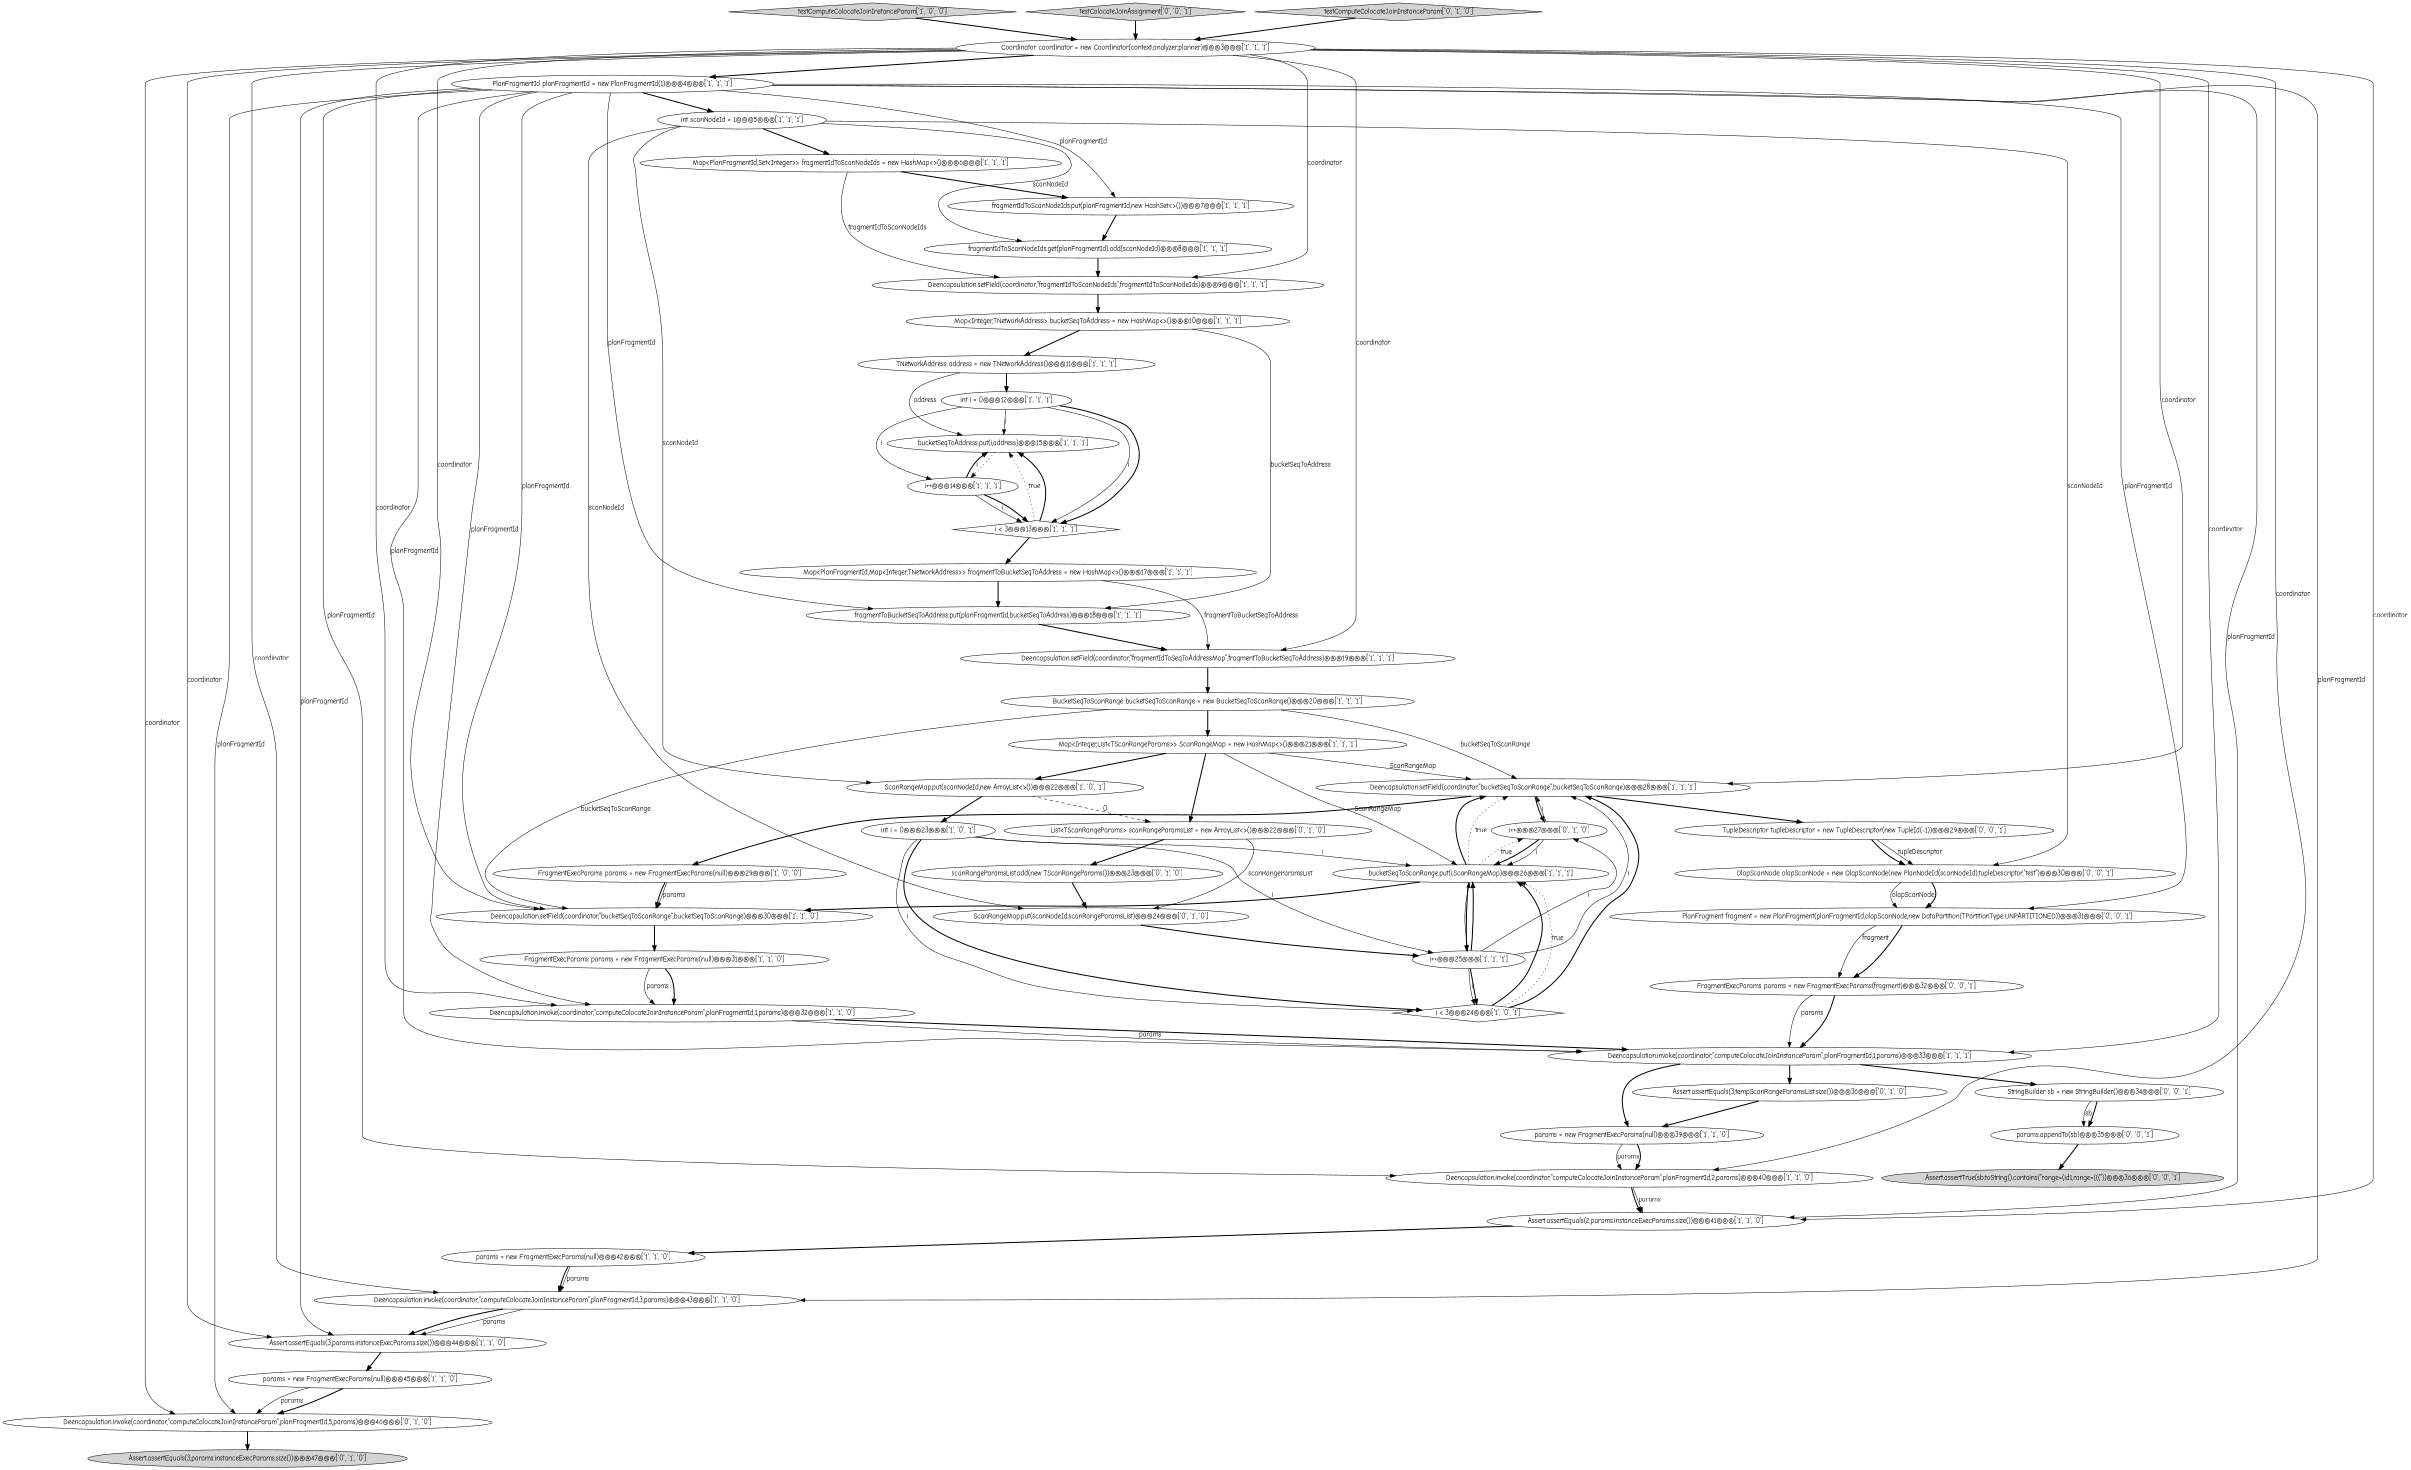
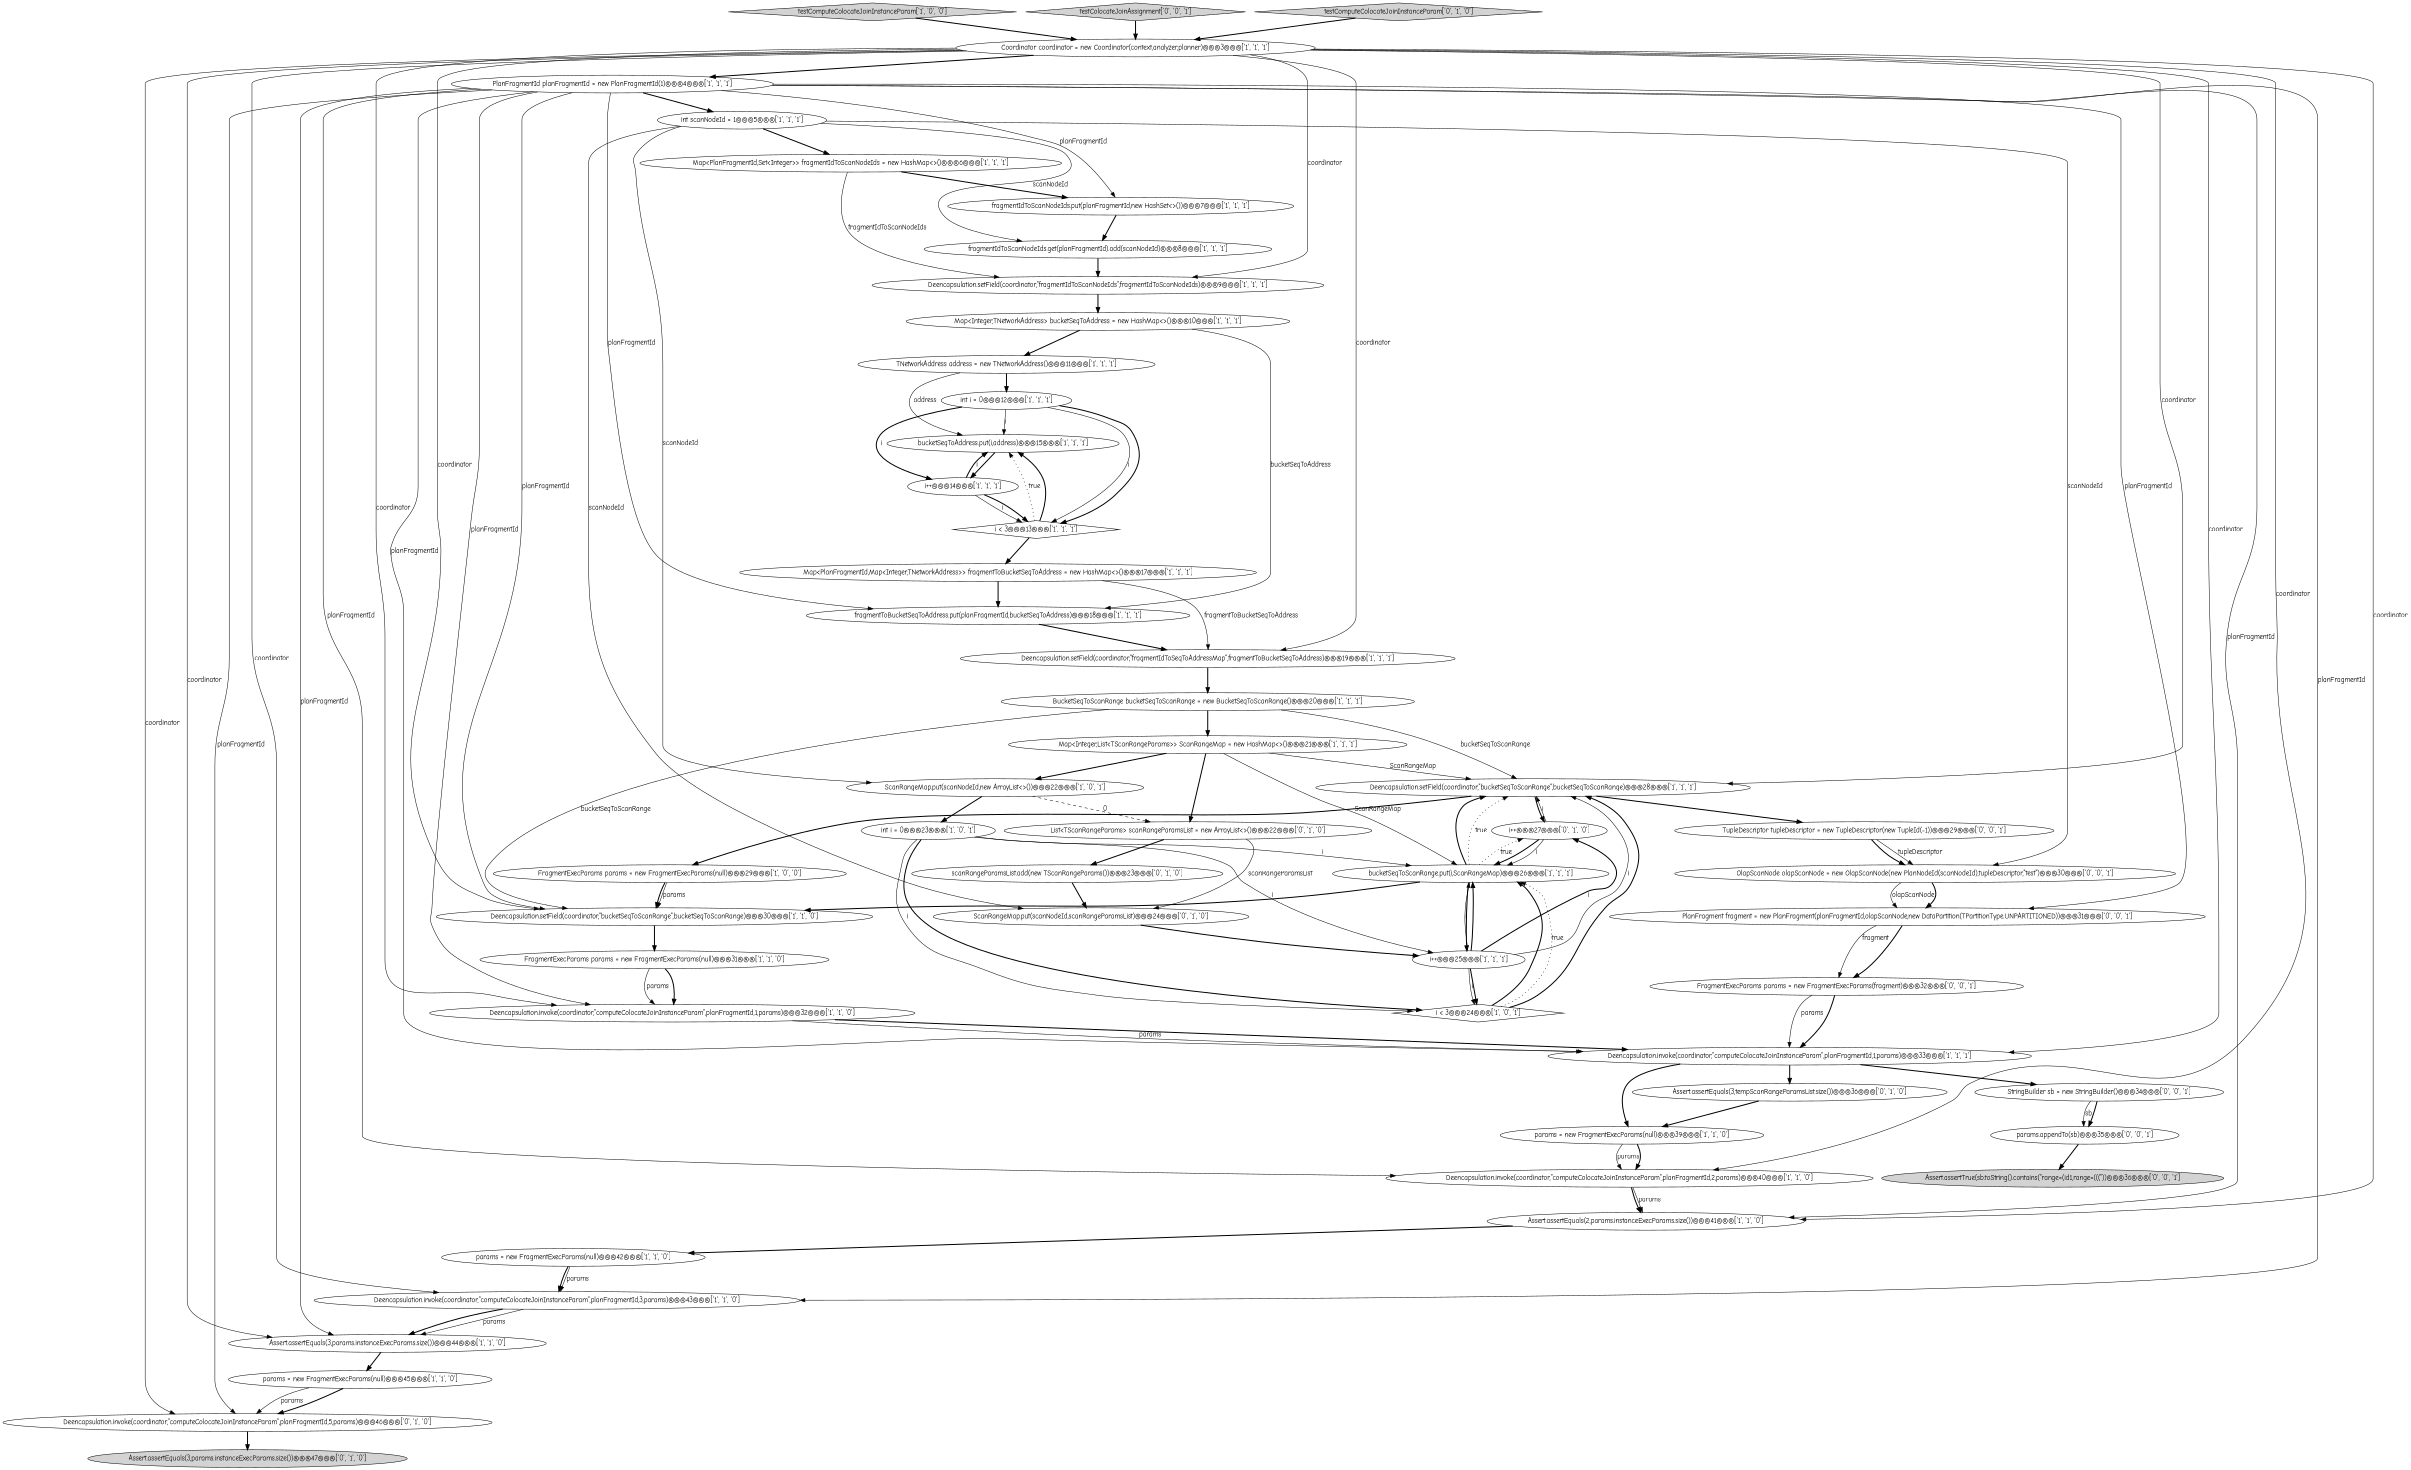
edge "int i = 0@@@12@@@['1', '1', '1']" -> "i++@@@14@@@['1', '1', '1']": style solid -> bold
edge "bucketSeqToAddress.put(i,address)@@@15@@@['1', '1', '1']" -> "i++@@@14@@@['1', '1', '1']": style dotted -> bold
edge "i++@@@25@@@['1', '1', '1']" -> "i++@@@27@@@['0', '1', '0']": style solid -> bold
